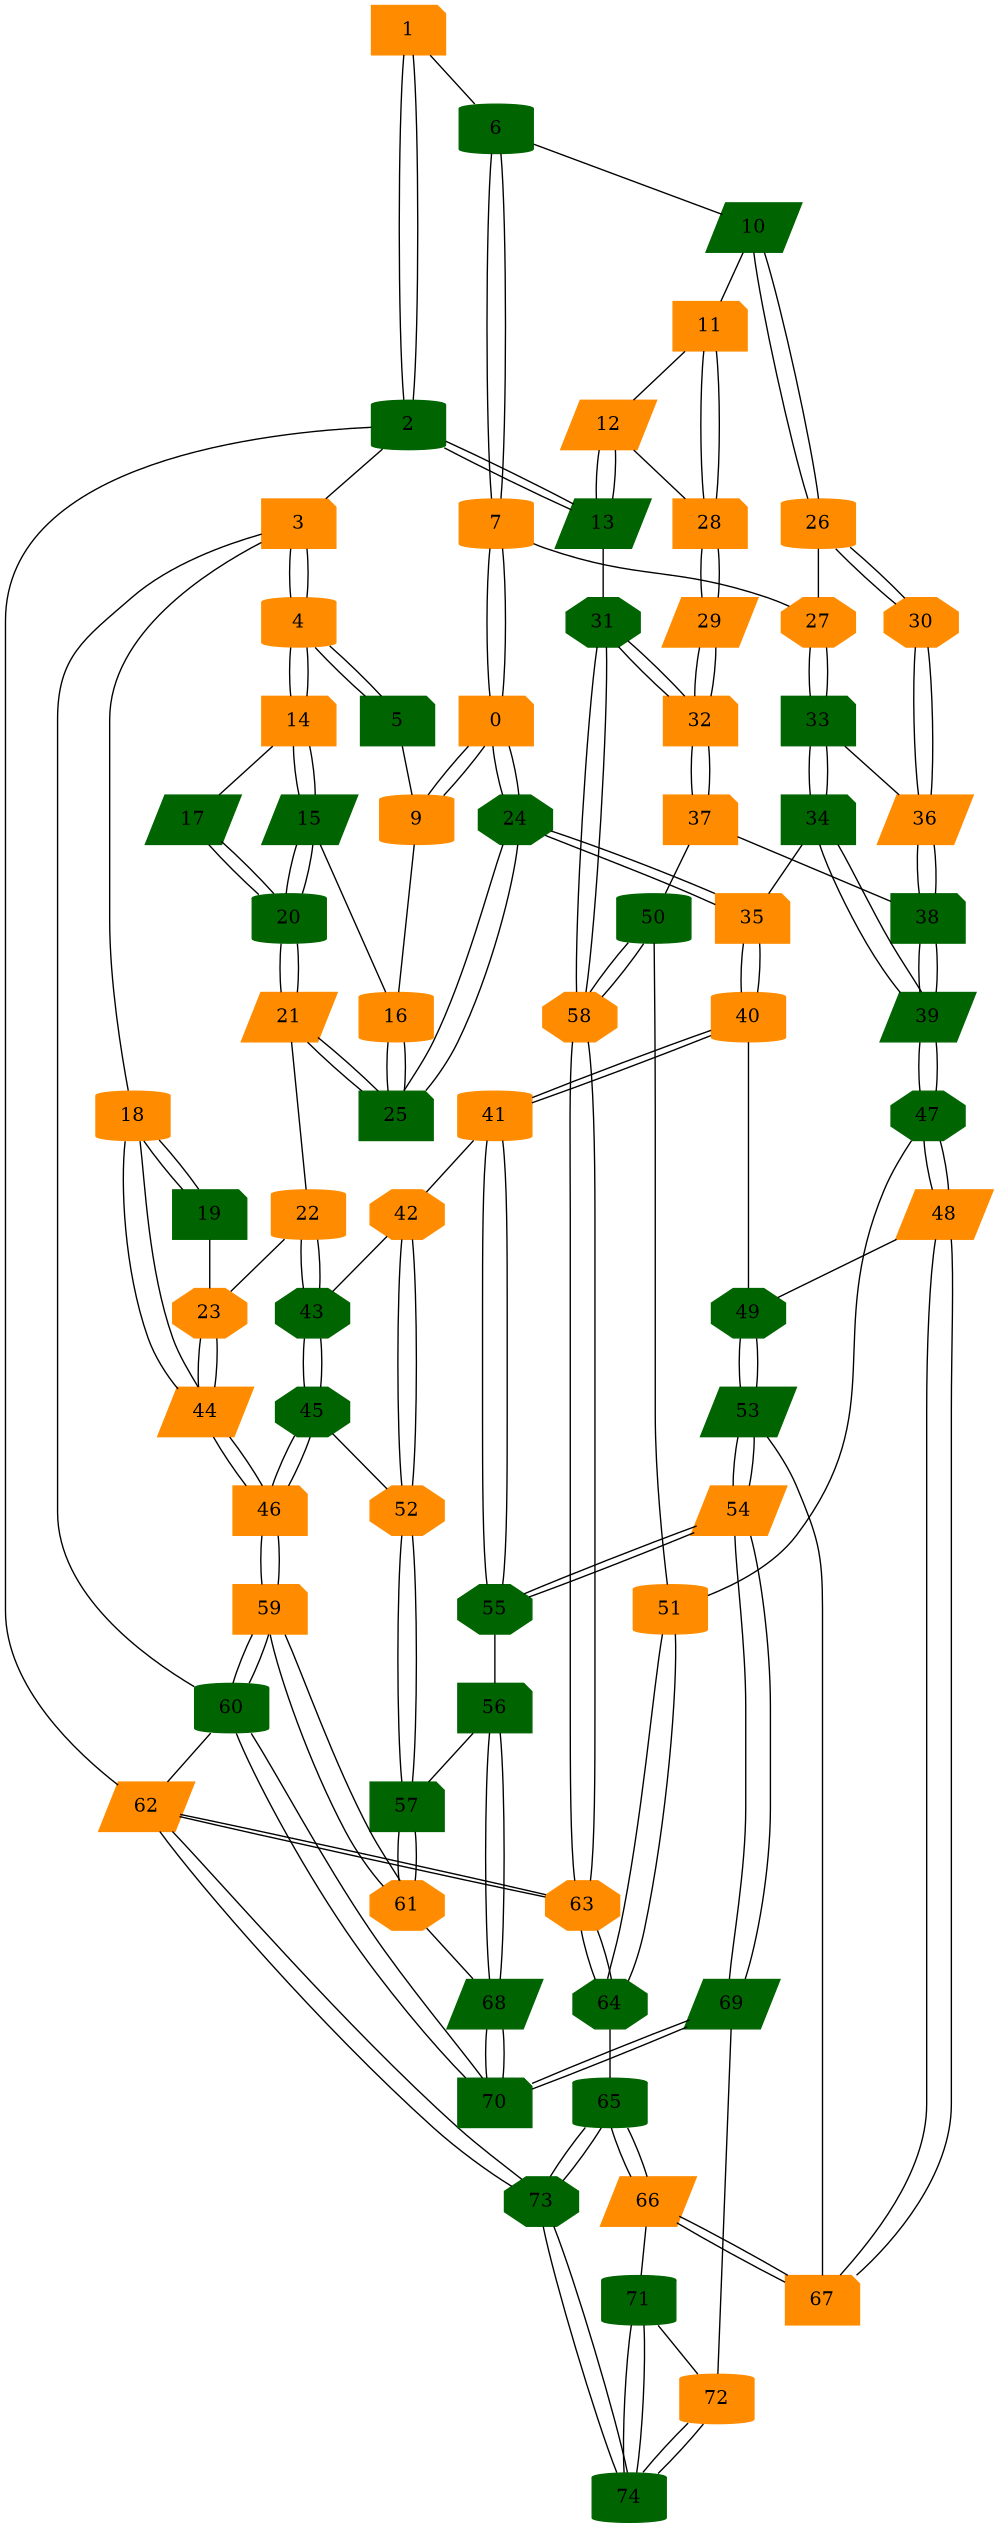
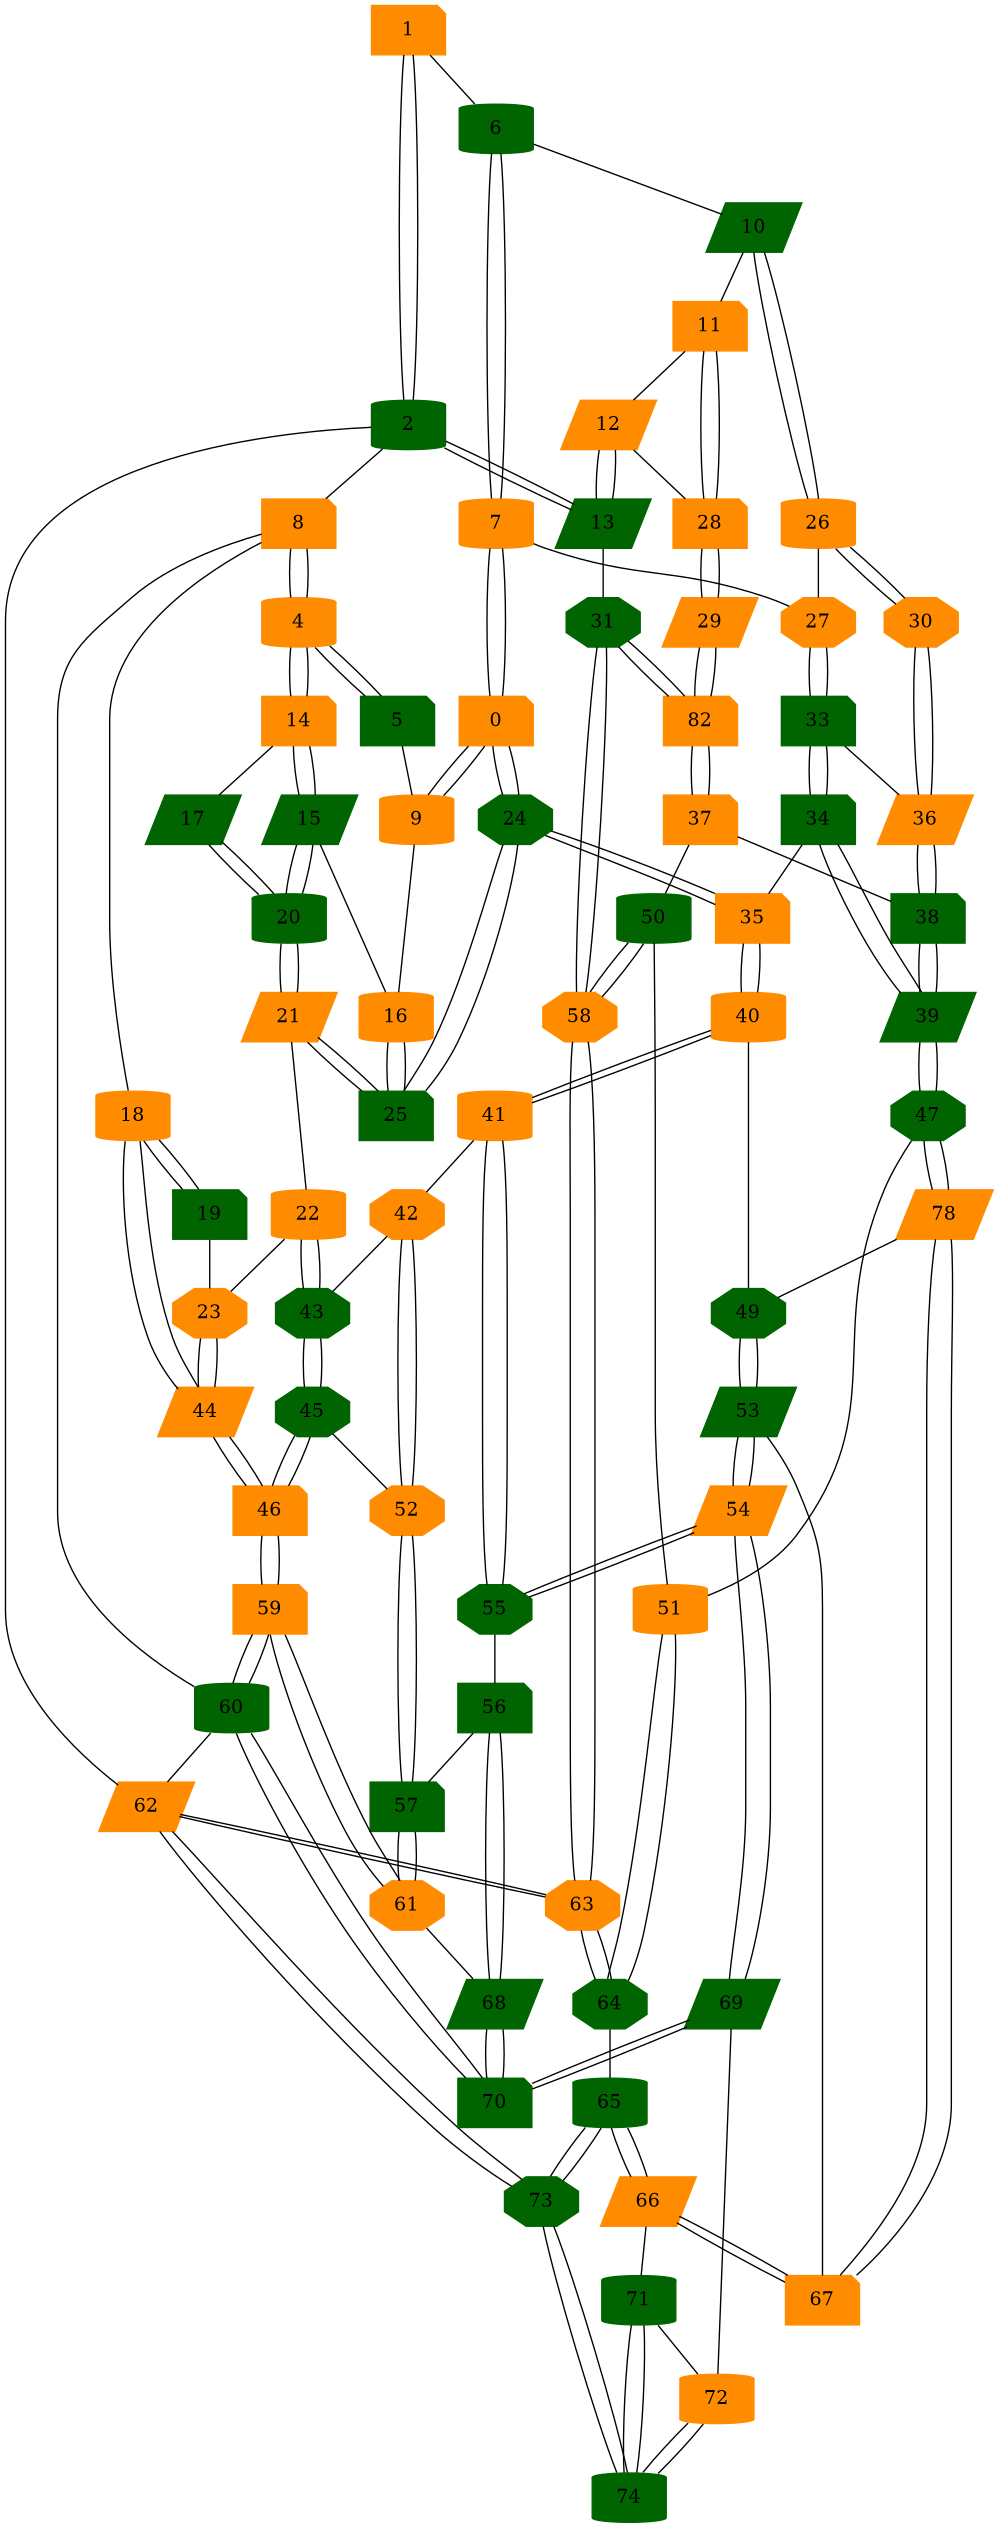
node "3": label "3" -> "8"
node "32": label "32" -> "82"
node "48": label "48" -> "78"
